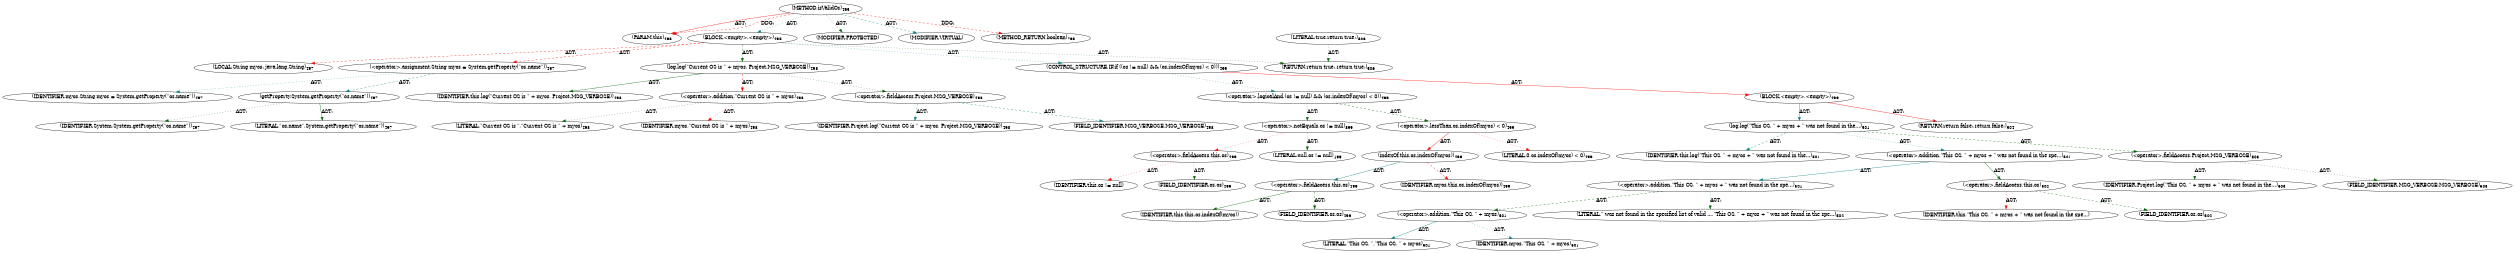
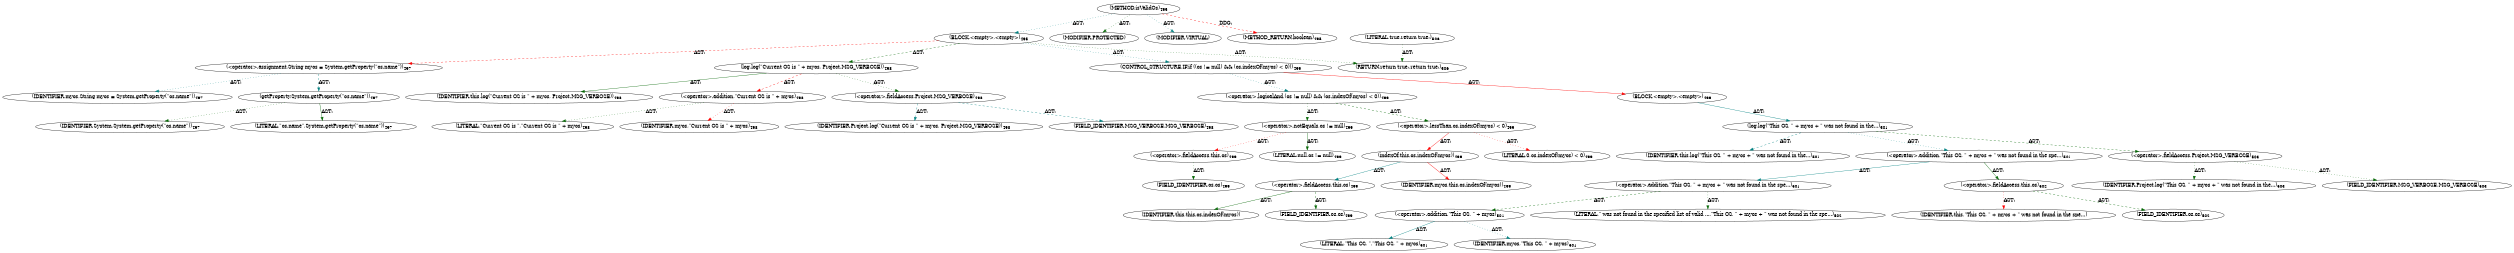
edge "(METHOD,isValidOs)" -> "(MODIFIER,VIRTUAL)": style dashed -> dotted
node "(PARAM,this)": removed
node "(METHOD_RETURN,boolean)": text "795" -> "495"
node "(LOCAL,String myos: java.lang.String)": removed
node "(<operator>.notEquals,os != null)": text "899" -> "499"
node "(RETURN,return false;,return false;)": removed
edge "(<operator>.notEquals,os != null)" -> "(LITERAL,null,os != null)": style dotted -> solid
node "(LITERAL,null,os != null)": text "199" -> "499"
edge "(indexOf,this.os.indexOf(myos))" -> "(IDENTIFIER,myos,this.os.indexOf(myos))": style dashed -> solid
node "(IDENTIFIER,this,os != null)": removed
